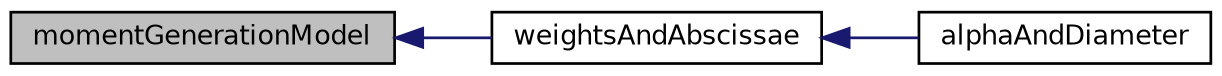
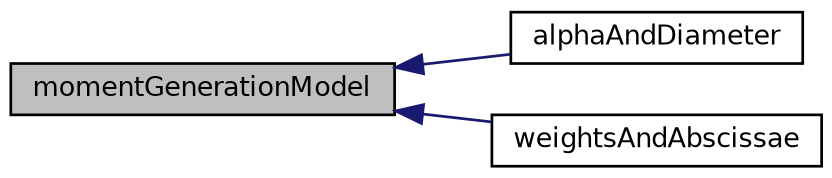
edge "alphaAndDiameter" -> "weightsAndAbscissae": now "alphaAndDiameter" -> "momentGenerationModel"
